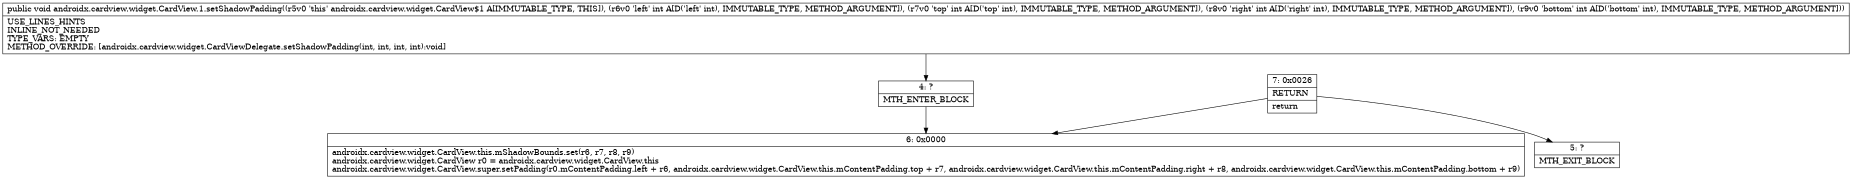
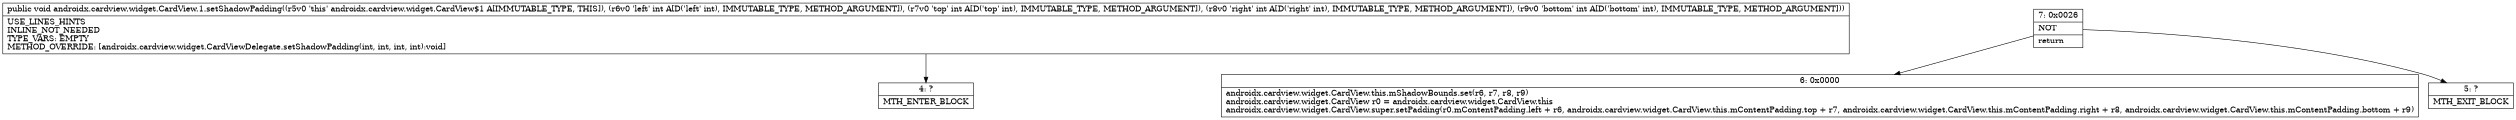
node "7: 0x0026": text "RETURN" -> "NOT"
edge "4: ?" -> "6: 0x0000": removed
